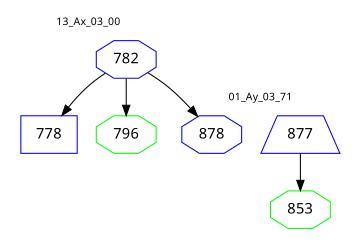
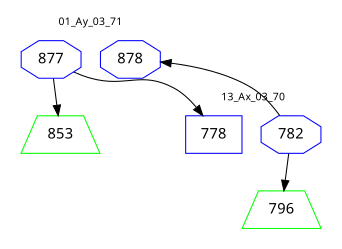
cluster "13_Ax_03_00": label "13_Ax_03_00" -> "13_Ax_03_70"
edge "782" -> "778": now "877" -> "778"
node "796": shape octagon -> trapezium
node "877": shape trapezium -> octagon
node "853": shape octagon -> trapezium
